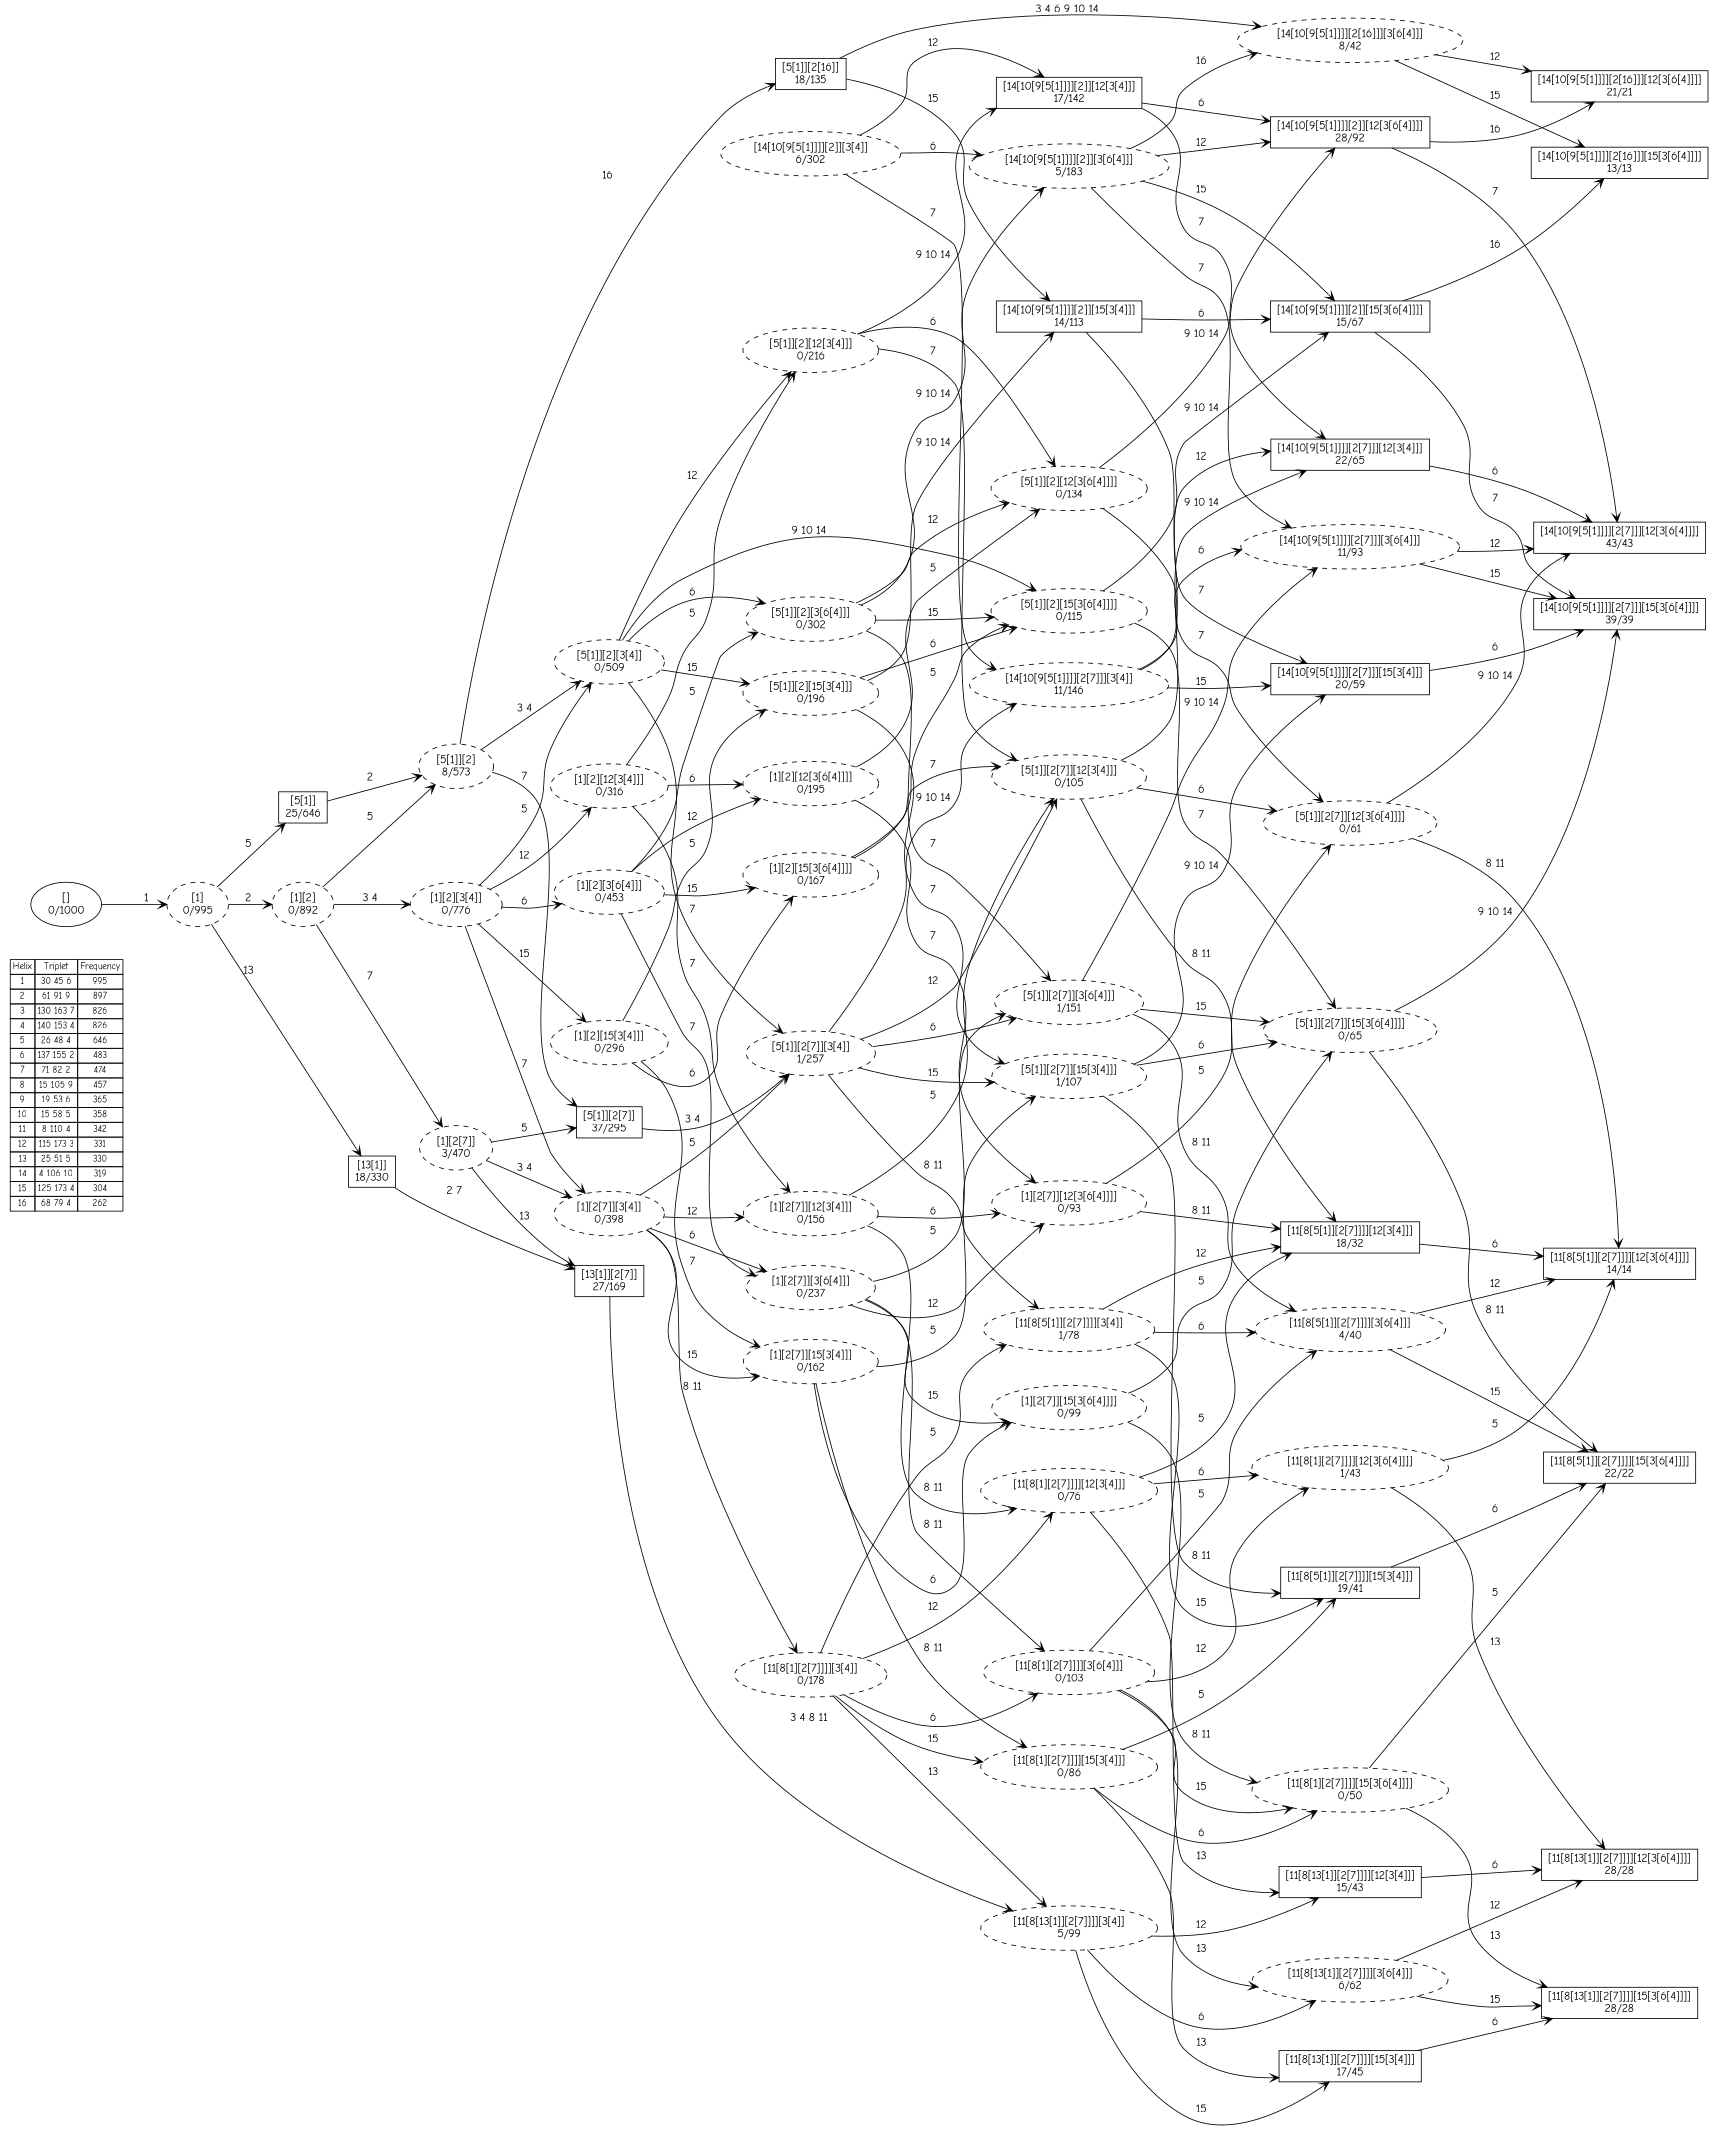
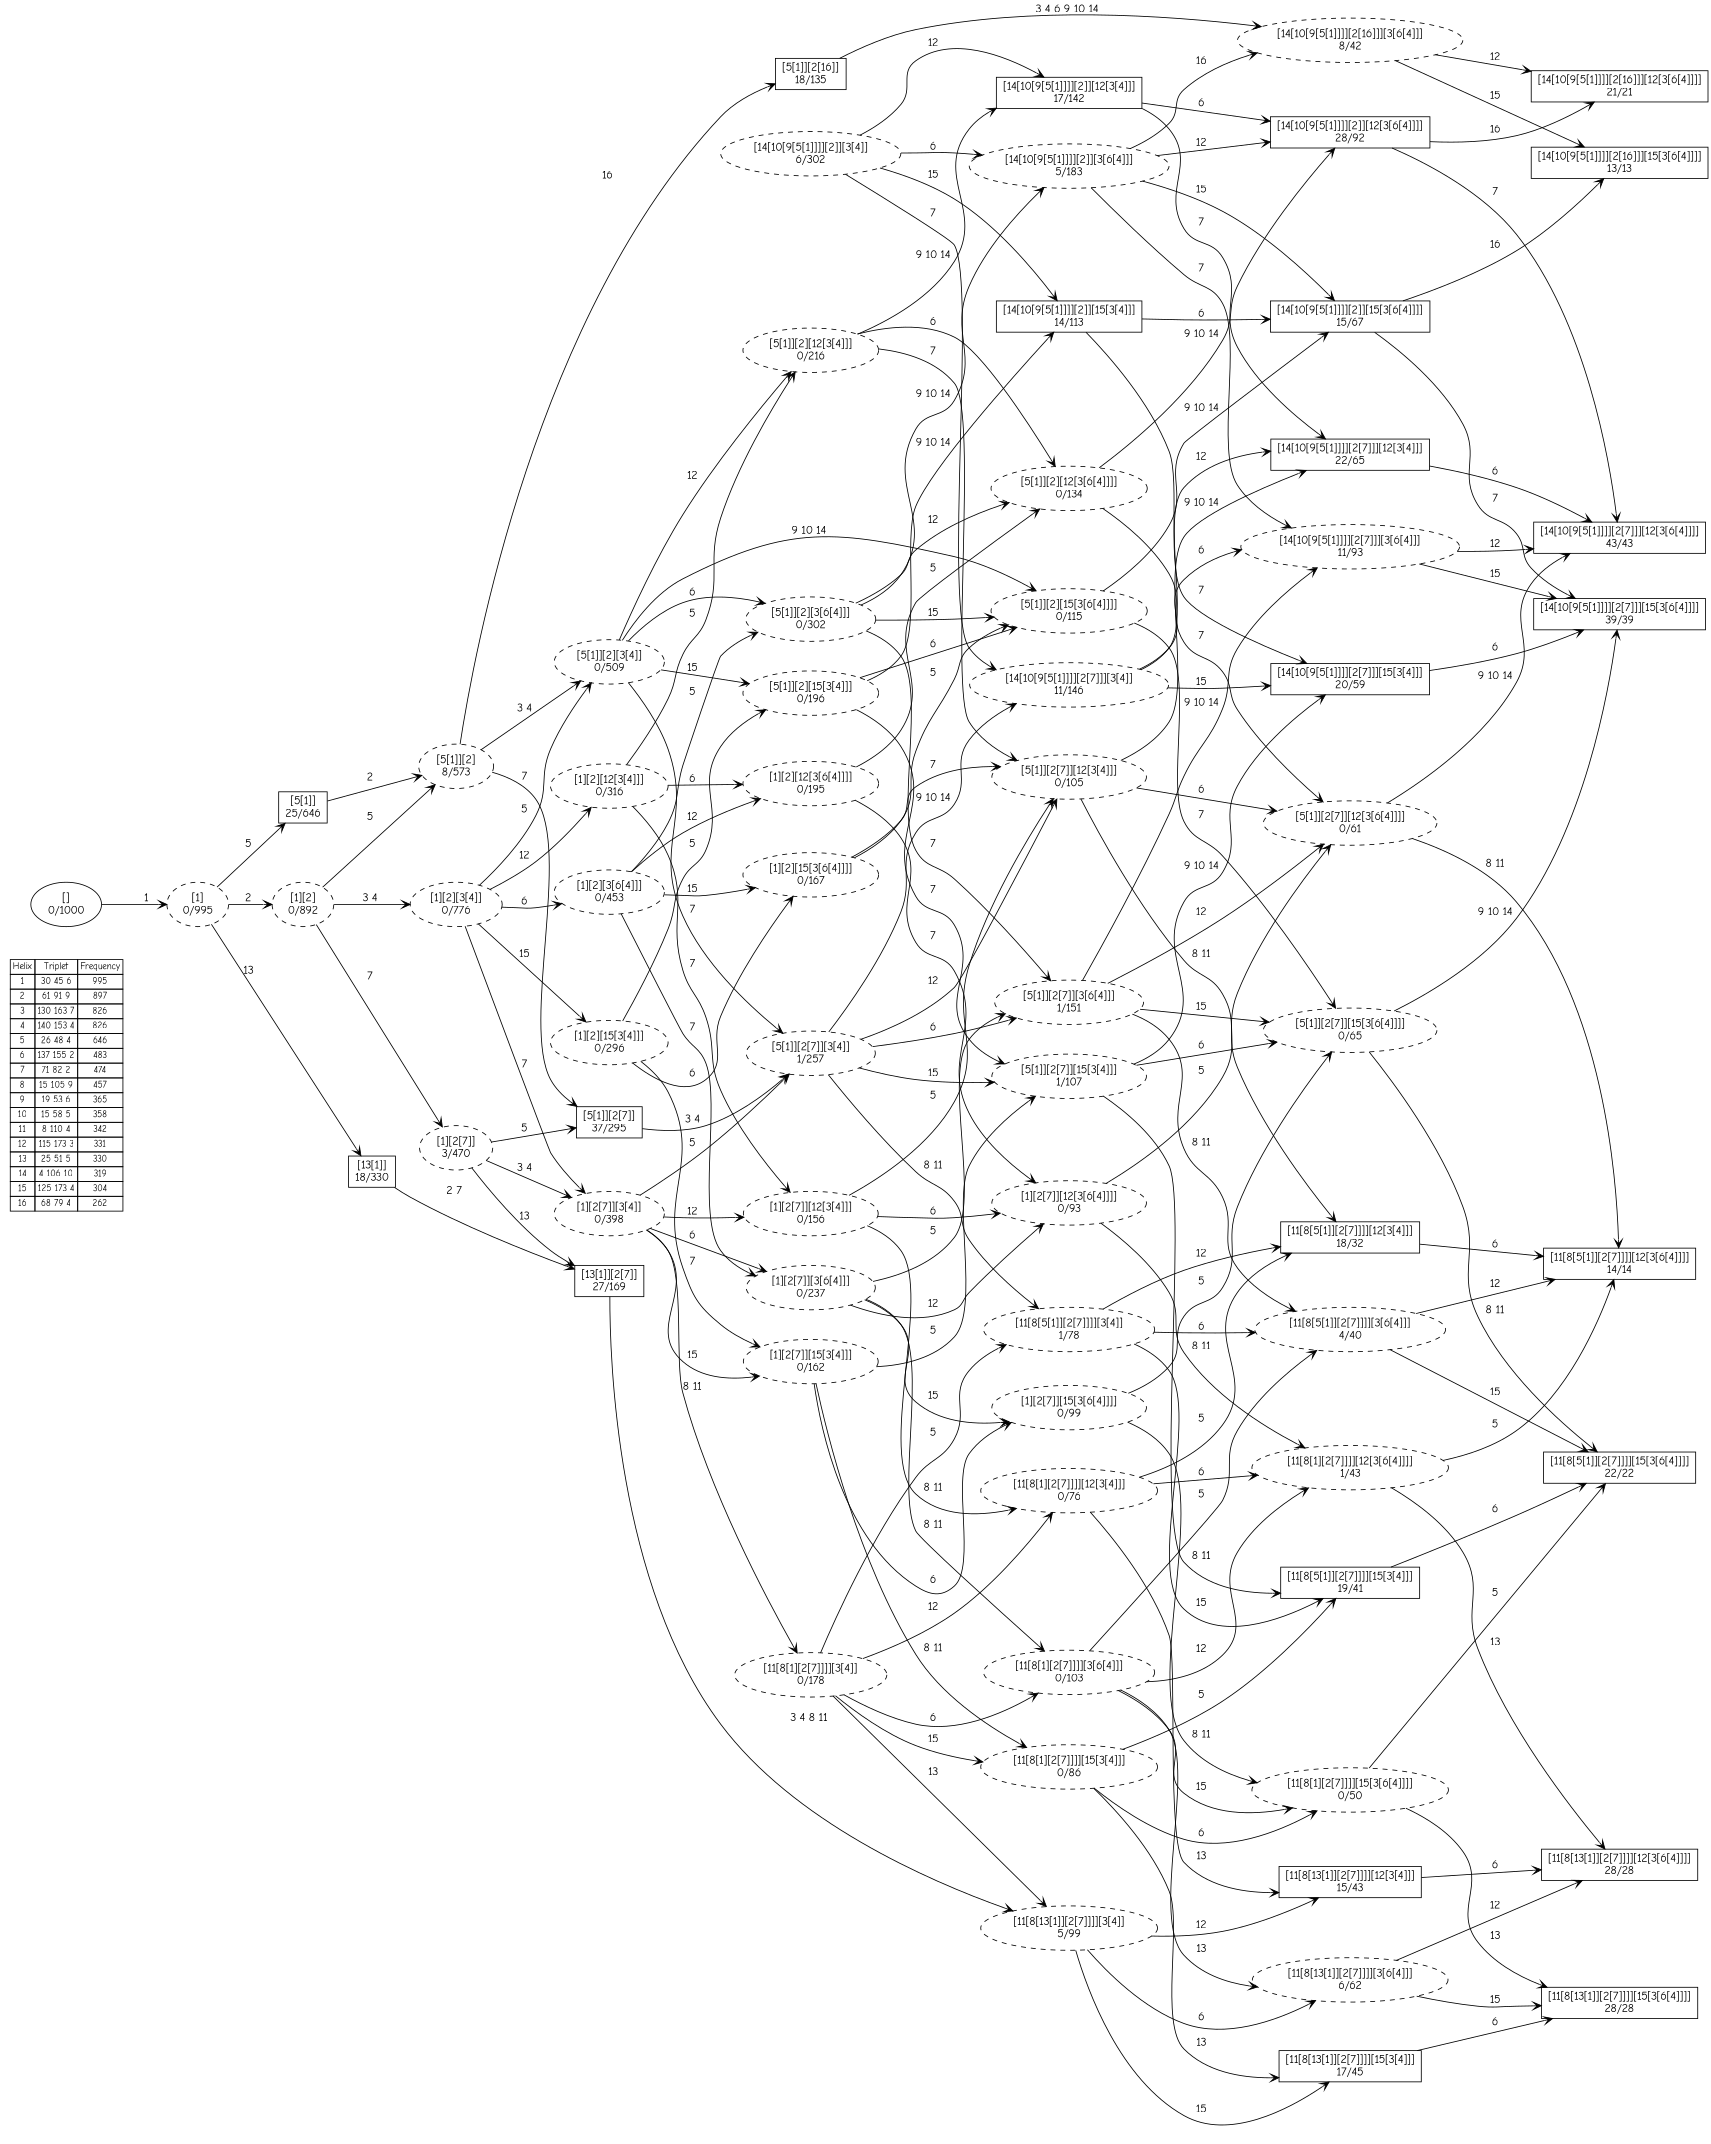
edge "[5[1]][2[16]] 18/135" -> "[14[10[9[5[1]]]][2]][15[3[4]]] 14/113": now "[14[10[9[5[1]]]][2]][3[4]] 6/302" -> "[14[10[9[5[1]]]][2]][15[3[4]]] 14/113"
edge "[5[1]][2[7]][3[6[4]]] 1/151" -> "[5[1]][2[7]][12[3[6[4]]]] 0/61": added, label "12"
edge "[1][2[7]][12[3[6[4]]]] 0/93" -> "[11[8[5[1]][2[7]]]][12[3[4]]] 18/32": now "[1][2[7]][12[3[6[4]]]] 0/93" -> "[11[8[1][2[7]]]][12[3[6[4]]]] 1/43"
